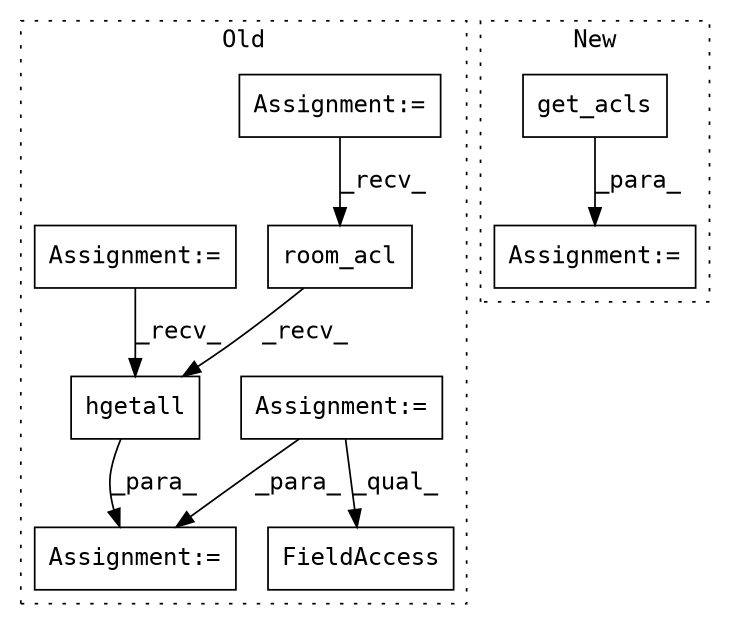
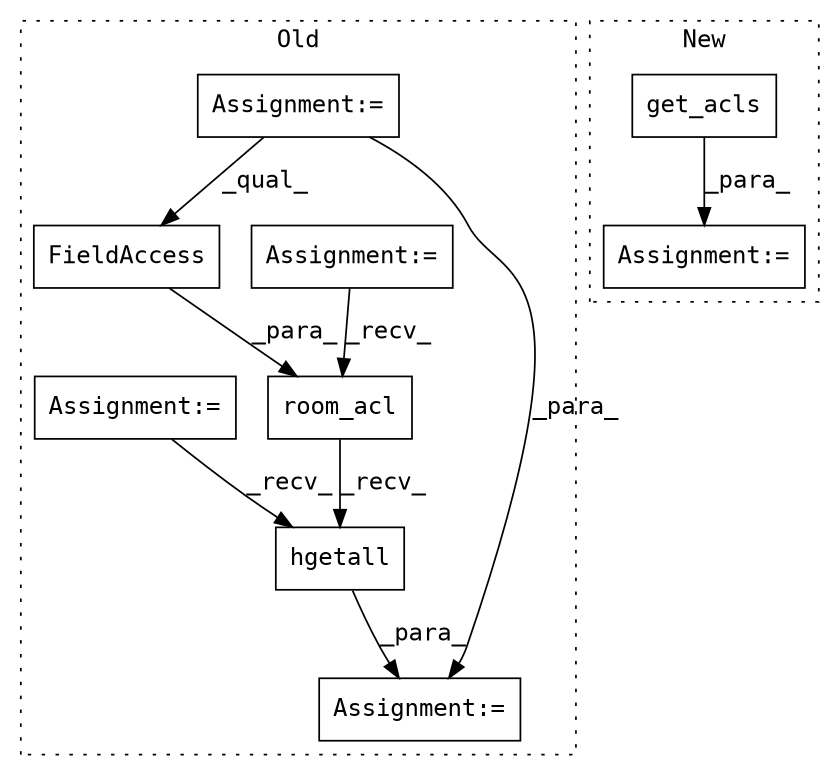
edge "FieldAccess" -> "room_acl": added, label "_para_"
